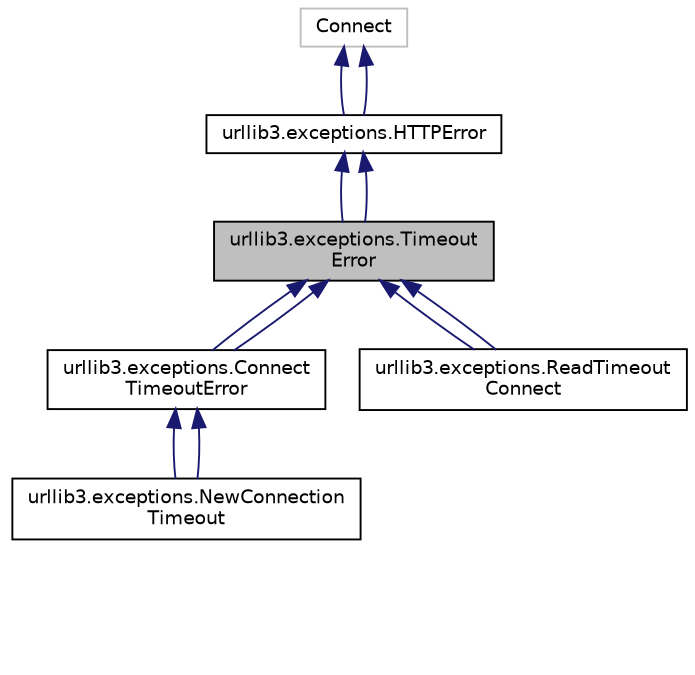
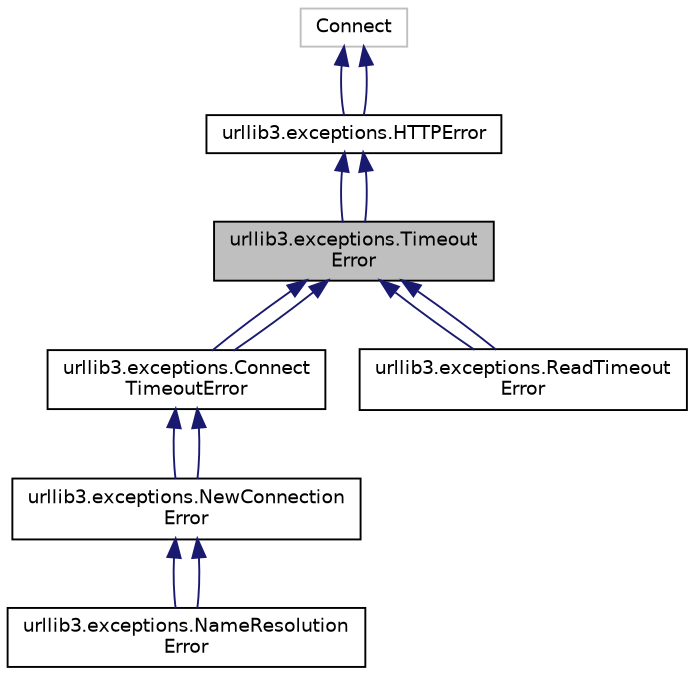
node "urllib3.exceptions.ReadTimeout Connect": label "urllib3.exceptions.ReadTimeout Connect" -> "urllib3.exceptions.ReadTimeout Error"
node "urllib3.exceptions.NewConnection Timeout": label "urllib3.exceptions.NewConnection Timeout" -> "urllib3.exceptions.NewConnection Error"
node "urllib3.exceptions.NameResolution Error": added
